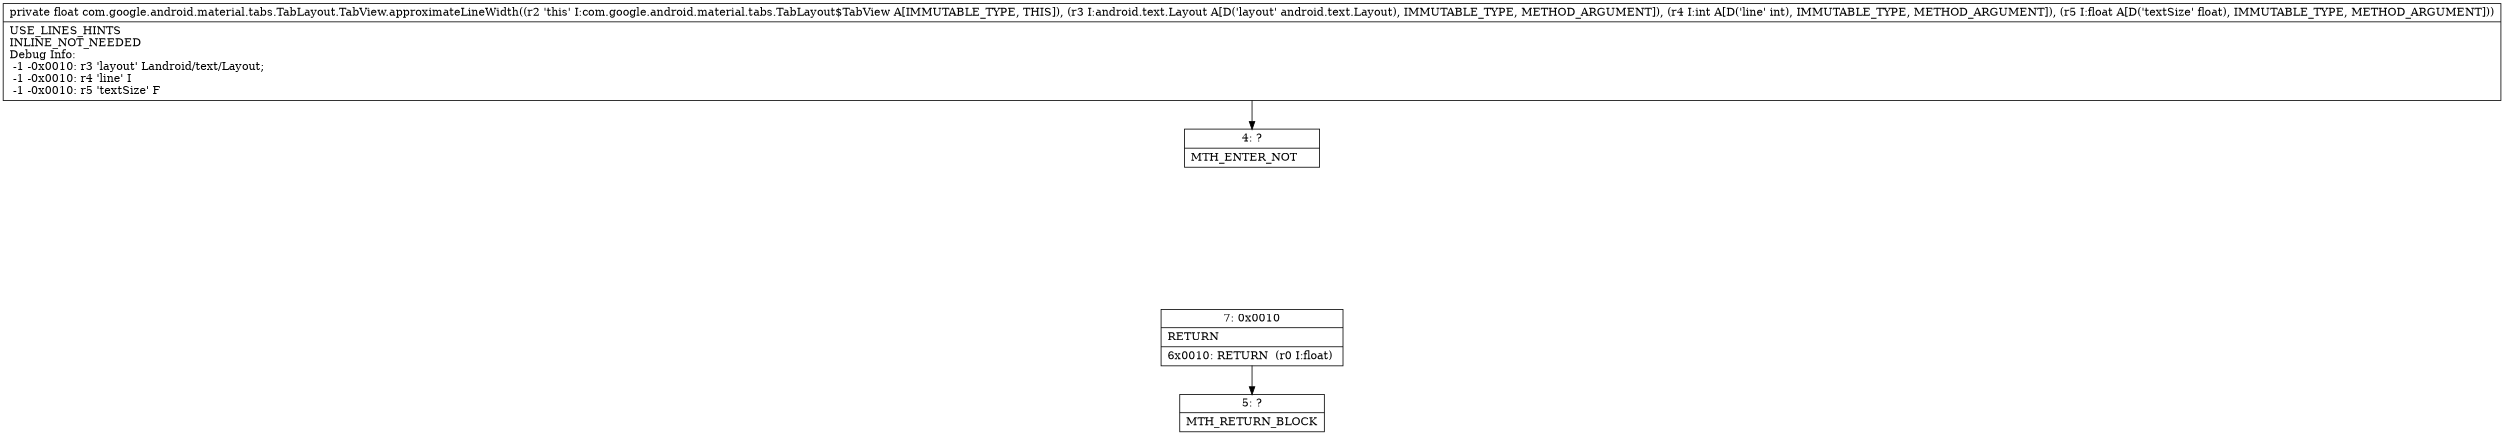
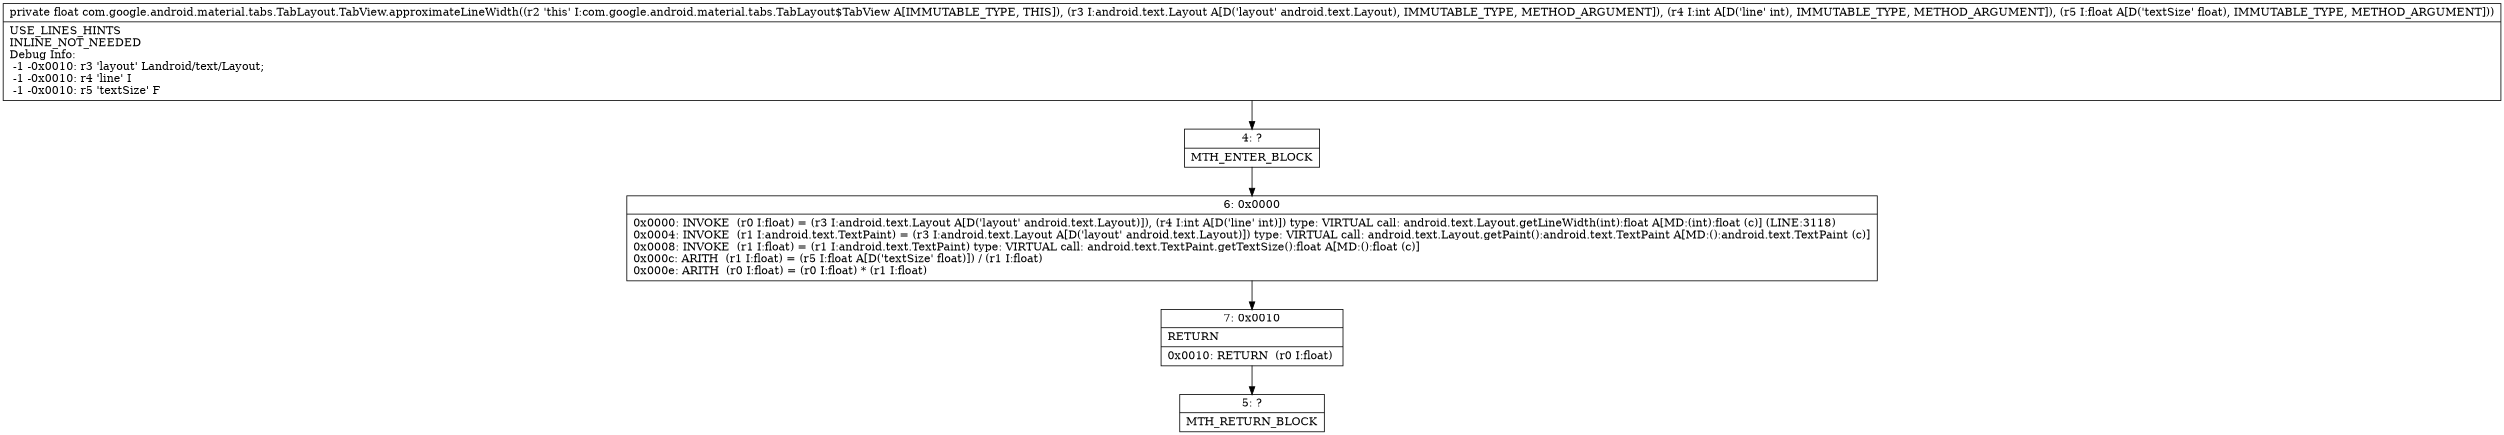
node "4: ?": text "MTH_ENTER_NOT" -> "MTH_ENTER_BLOCK"
node "6: 0x0000": added
node "7: 0x0010": text "6x0010: RETURN  (r0 I:float)" -> "0x0010: RETURN  (r0 I:float)"
